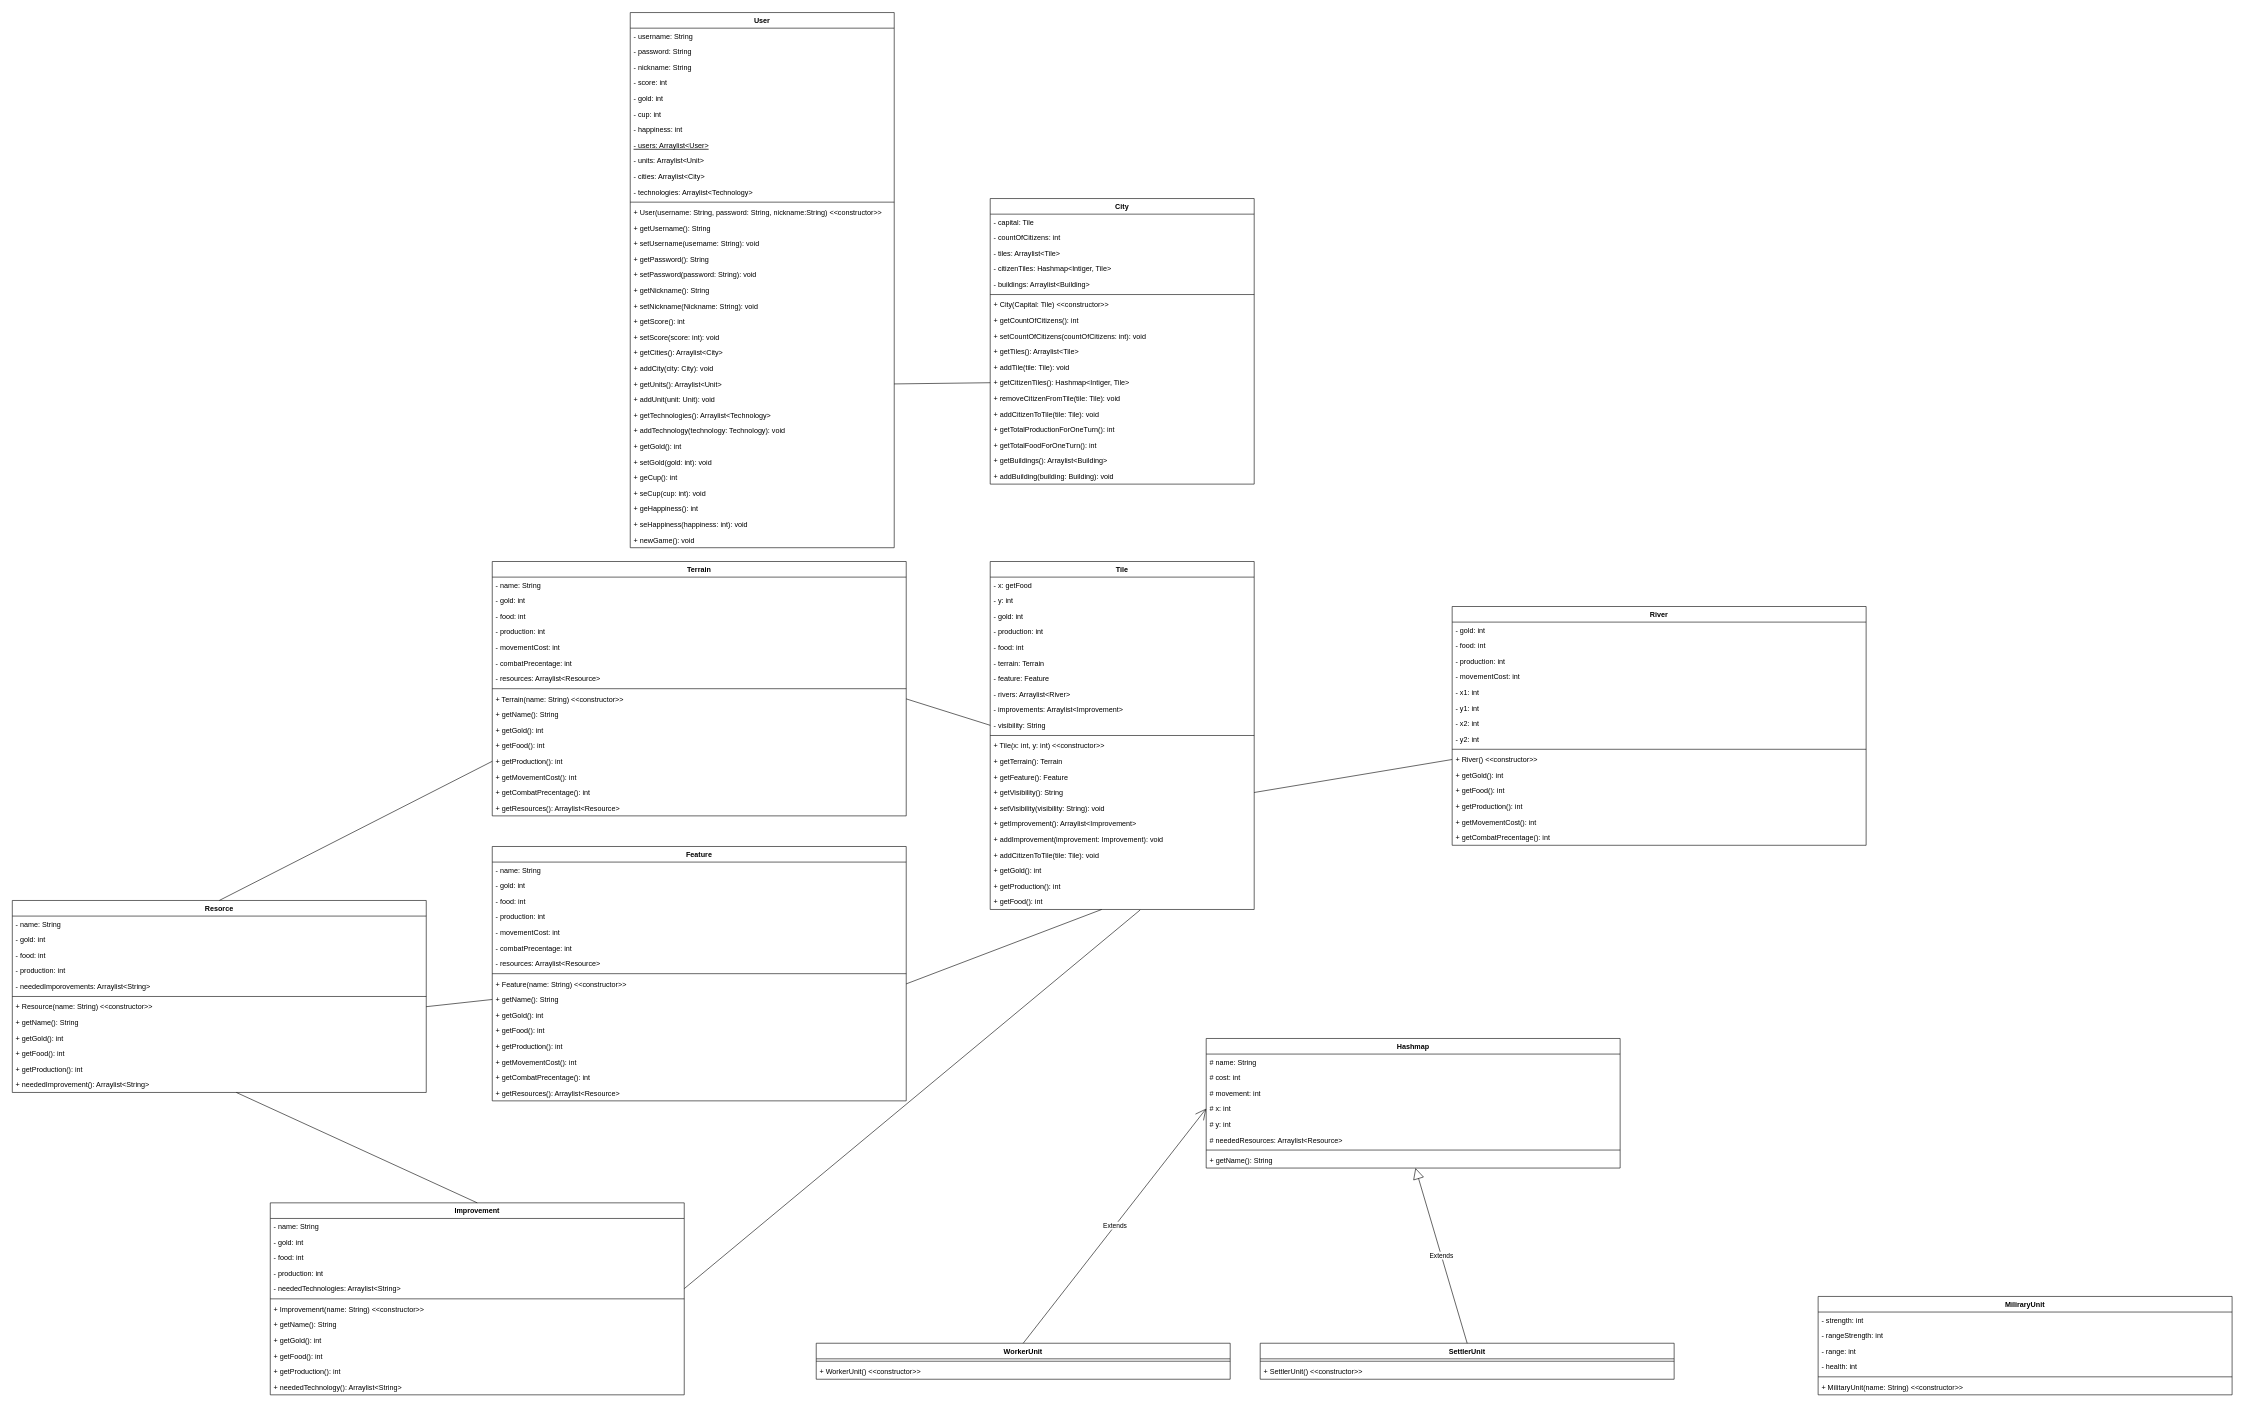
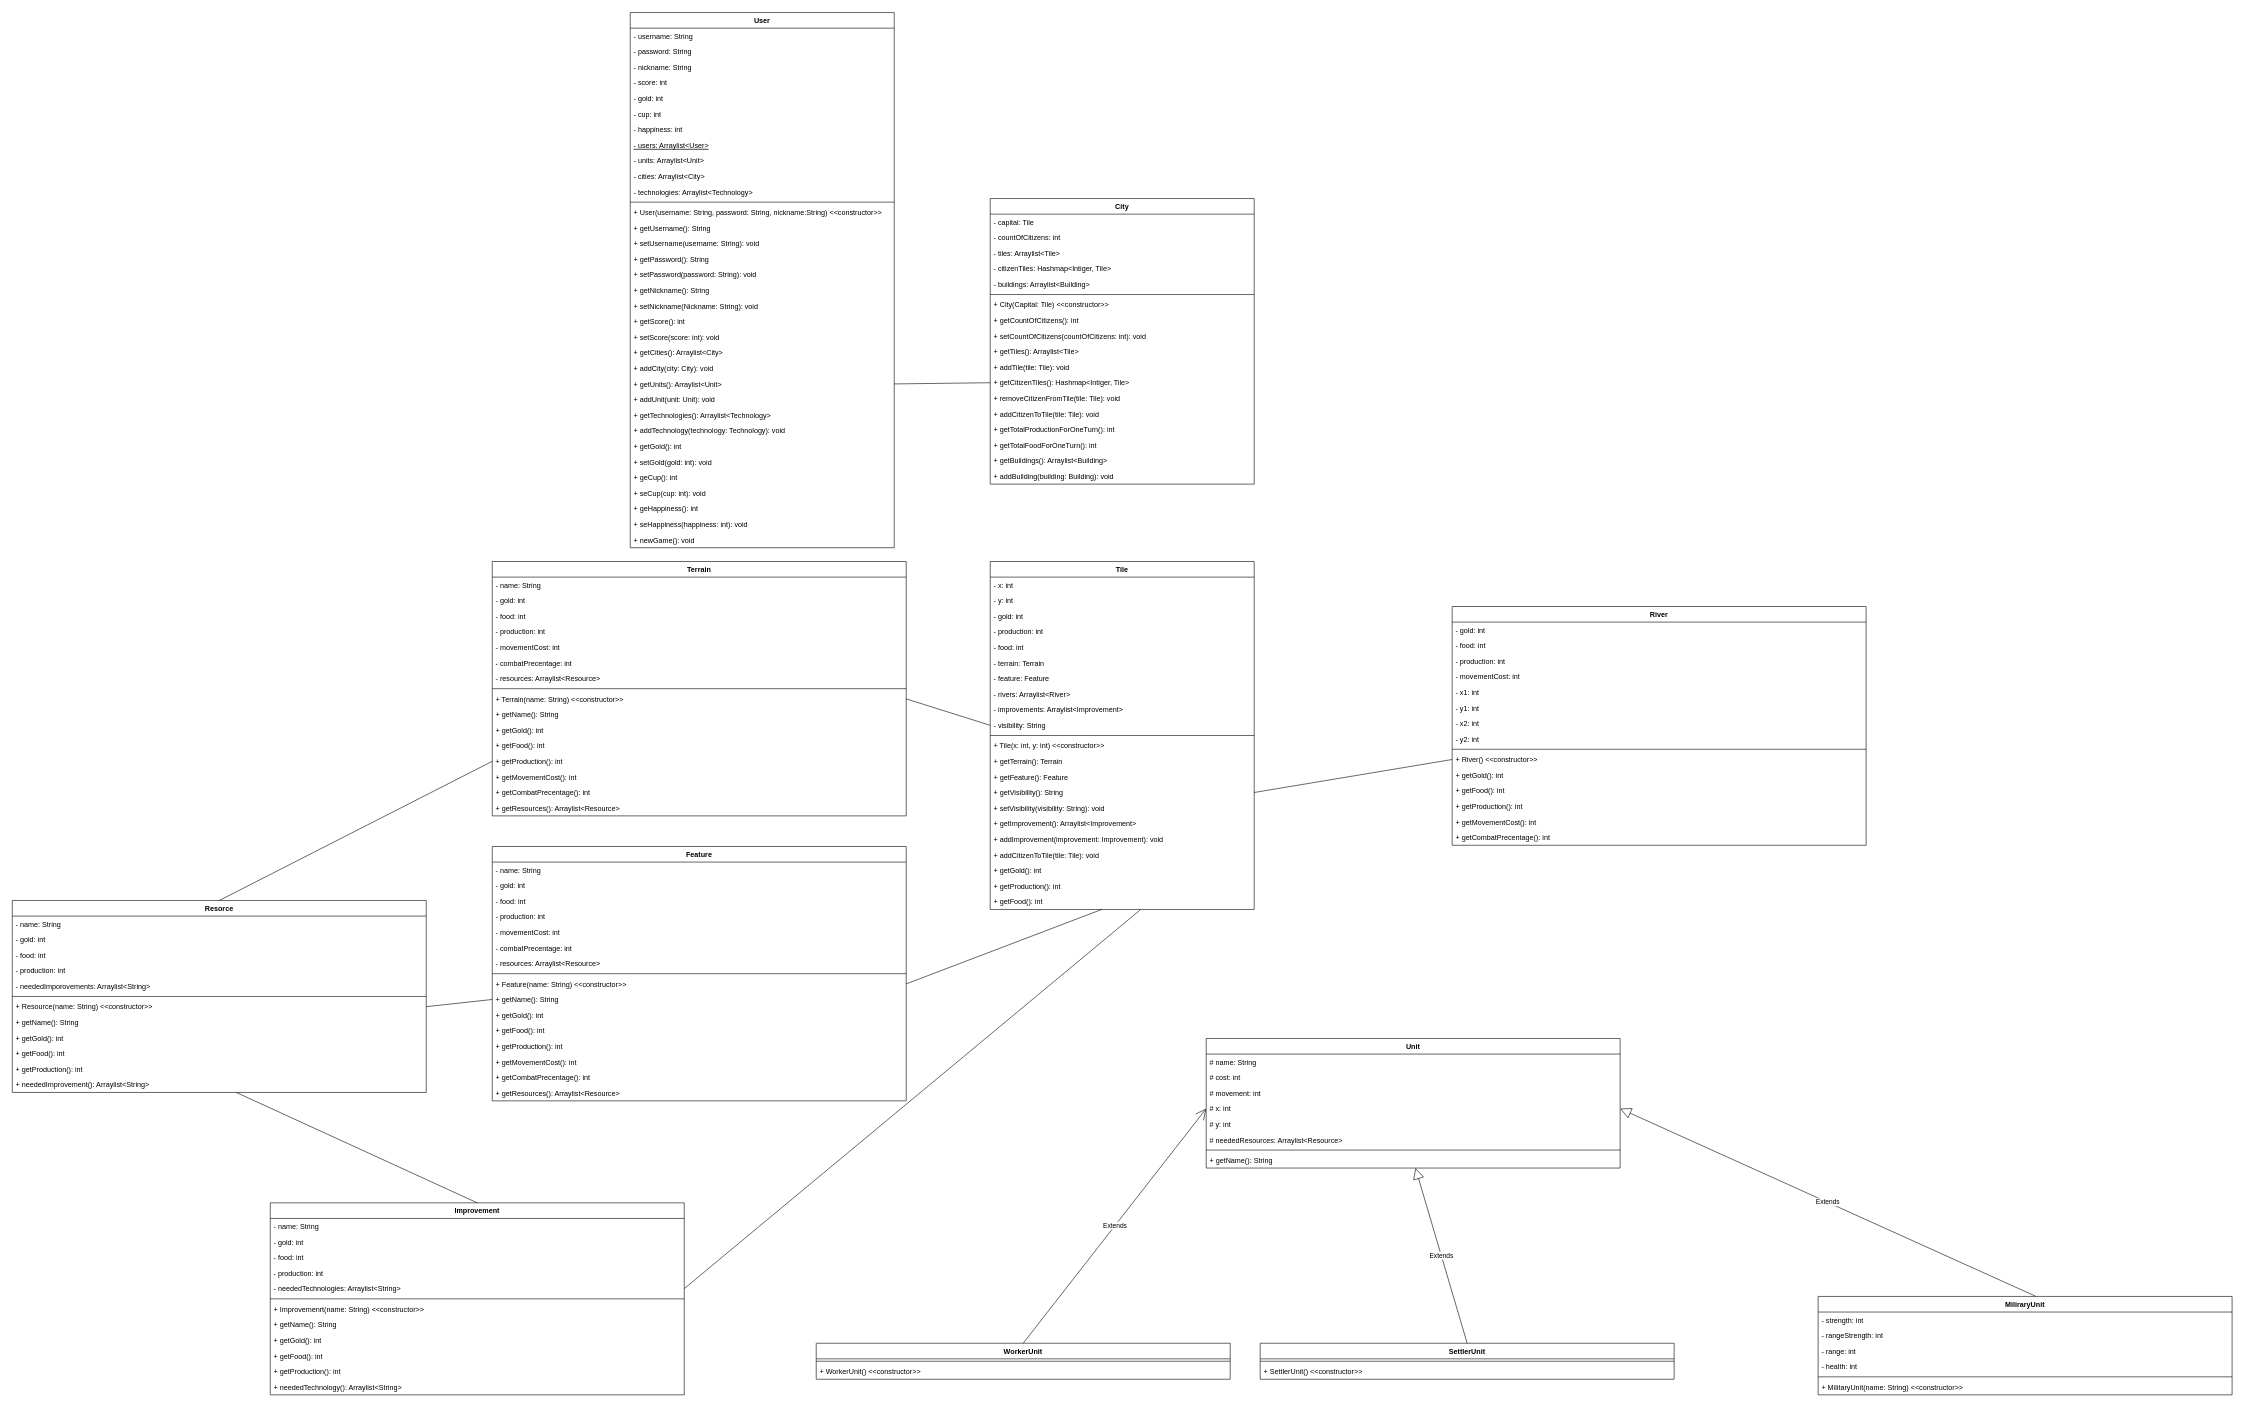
node "- x: getFood": label "- x: getFood" -> "- x: int"
node "Hashmap": label "Hashmap" -> "Unit"
edge "MiliraryUnit" -> "# x: int": added, label "Extends"
